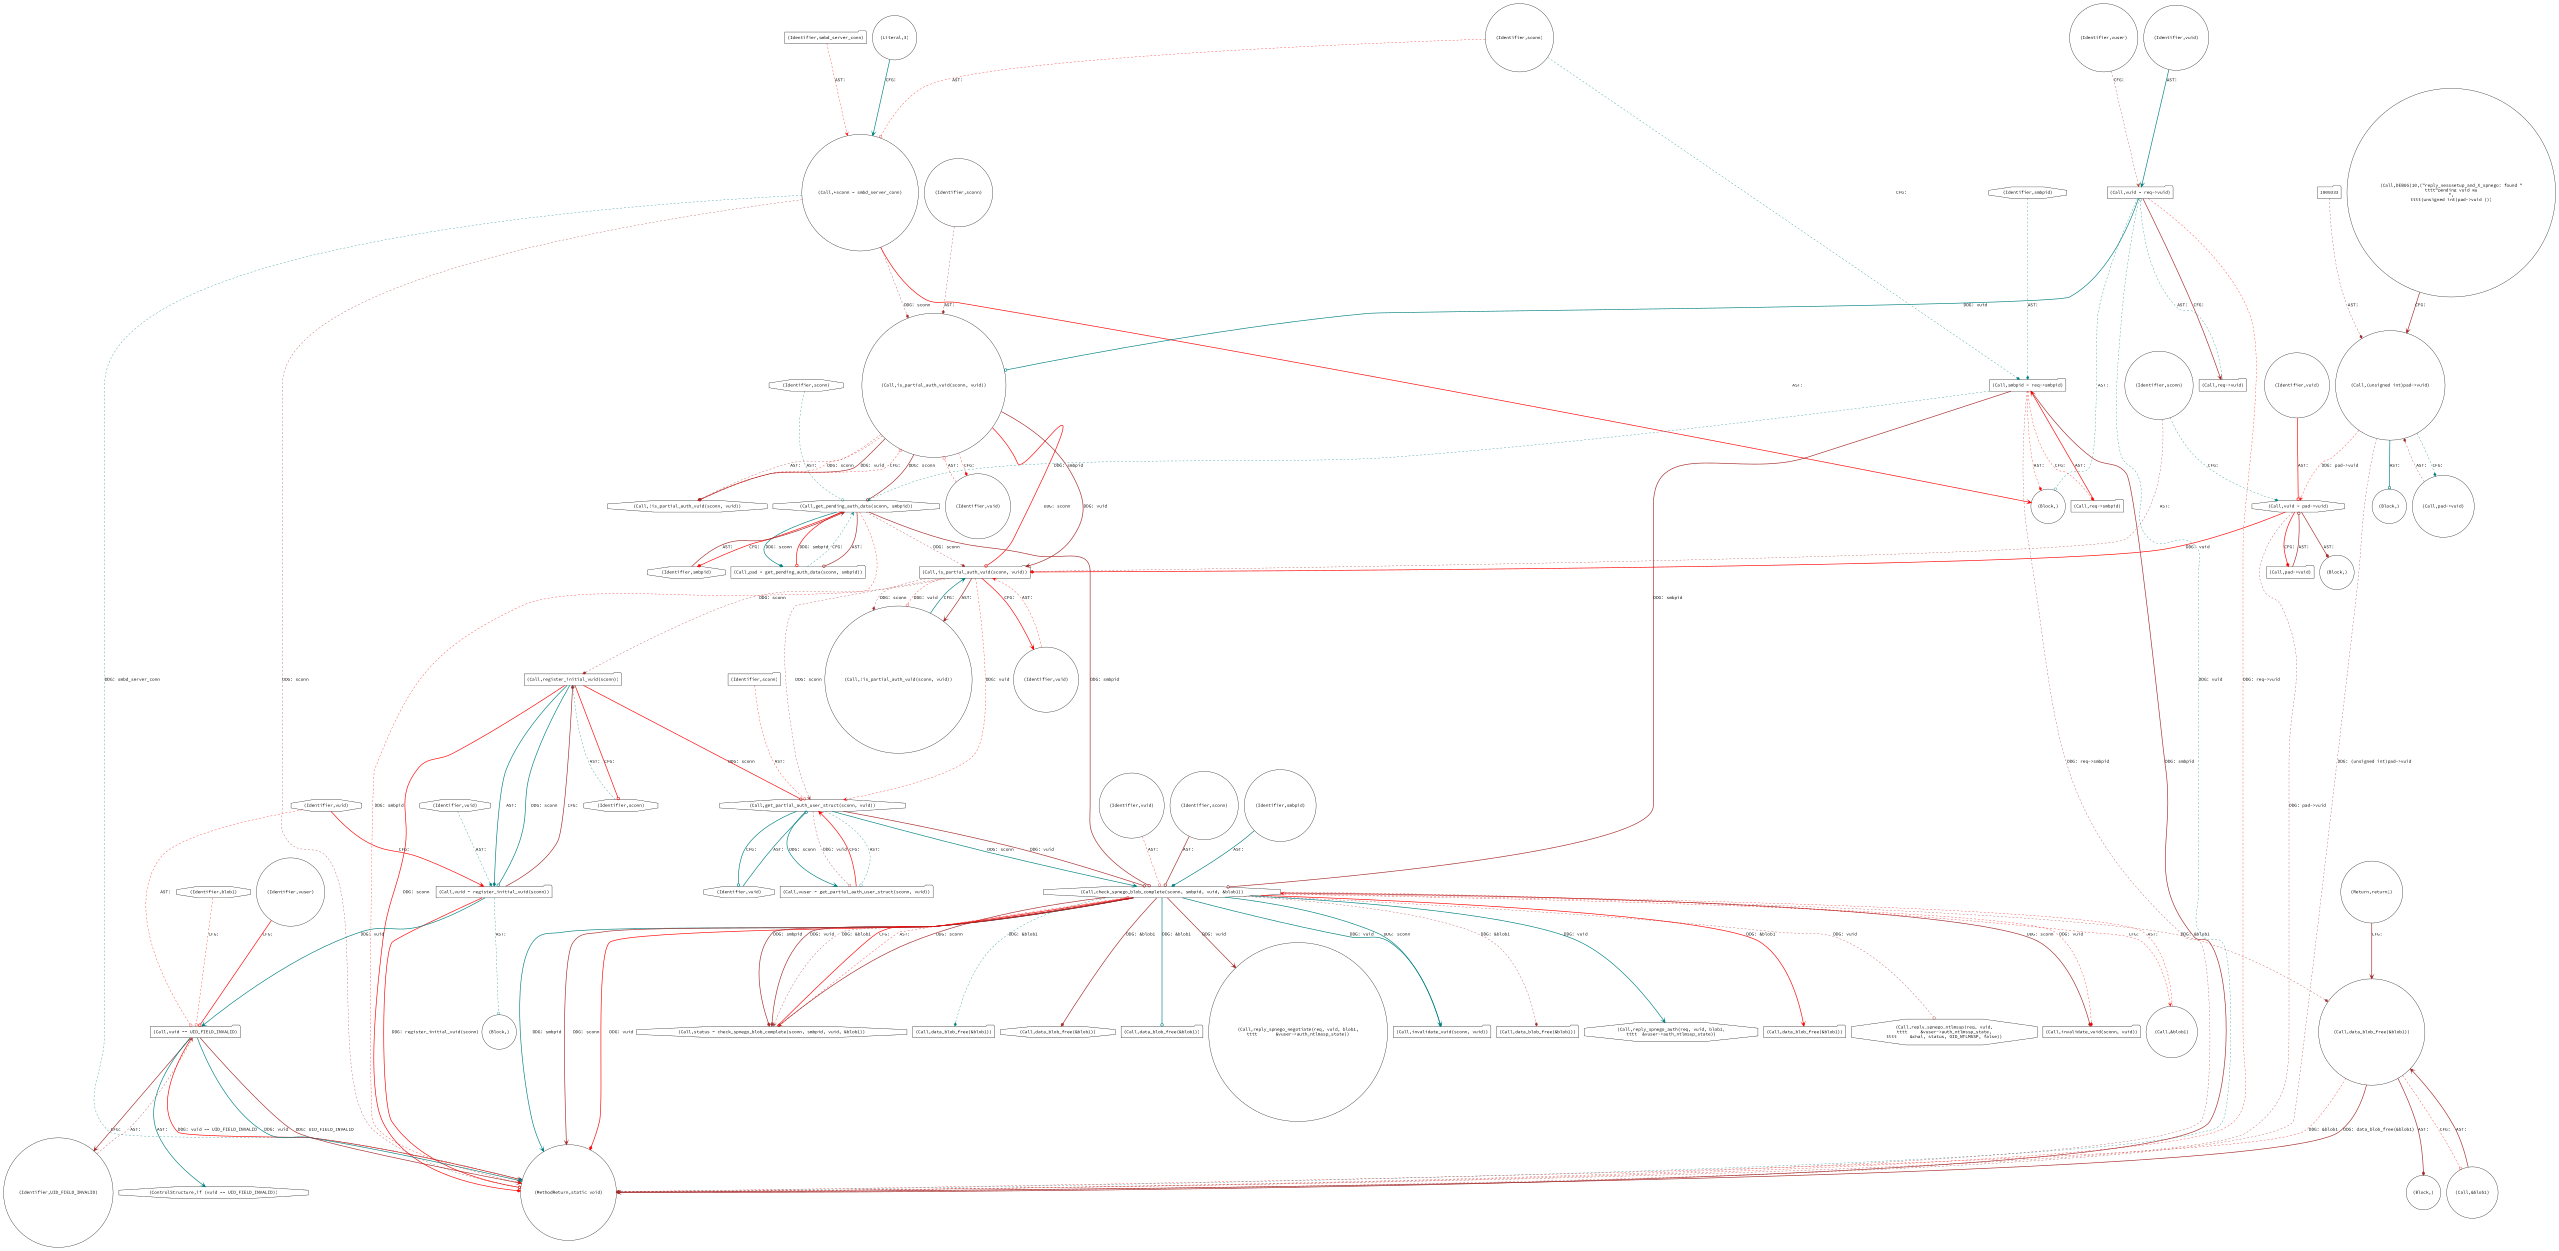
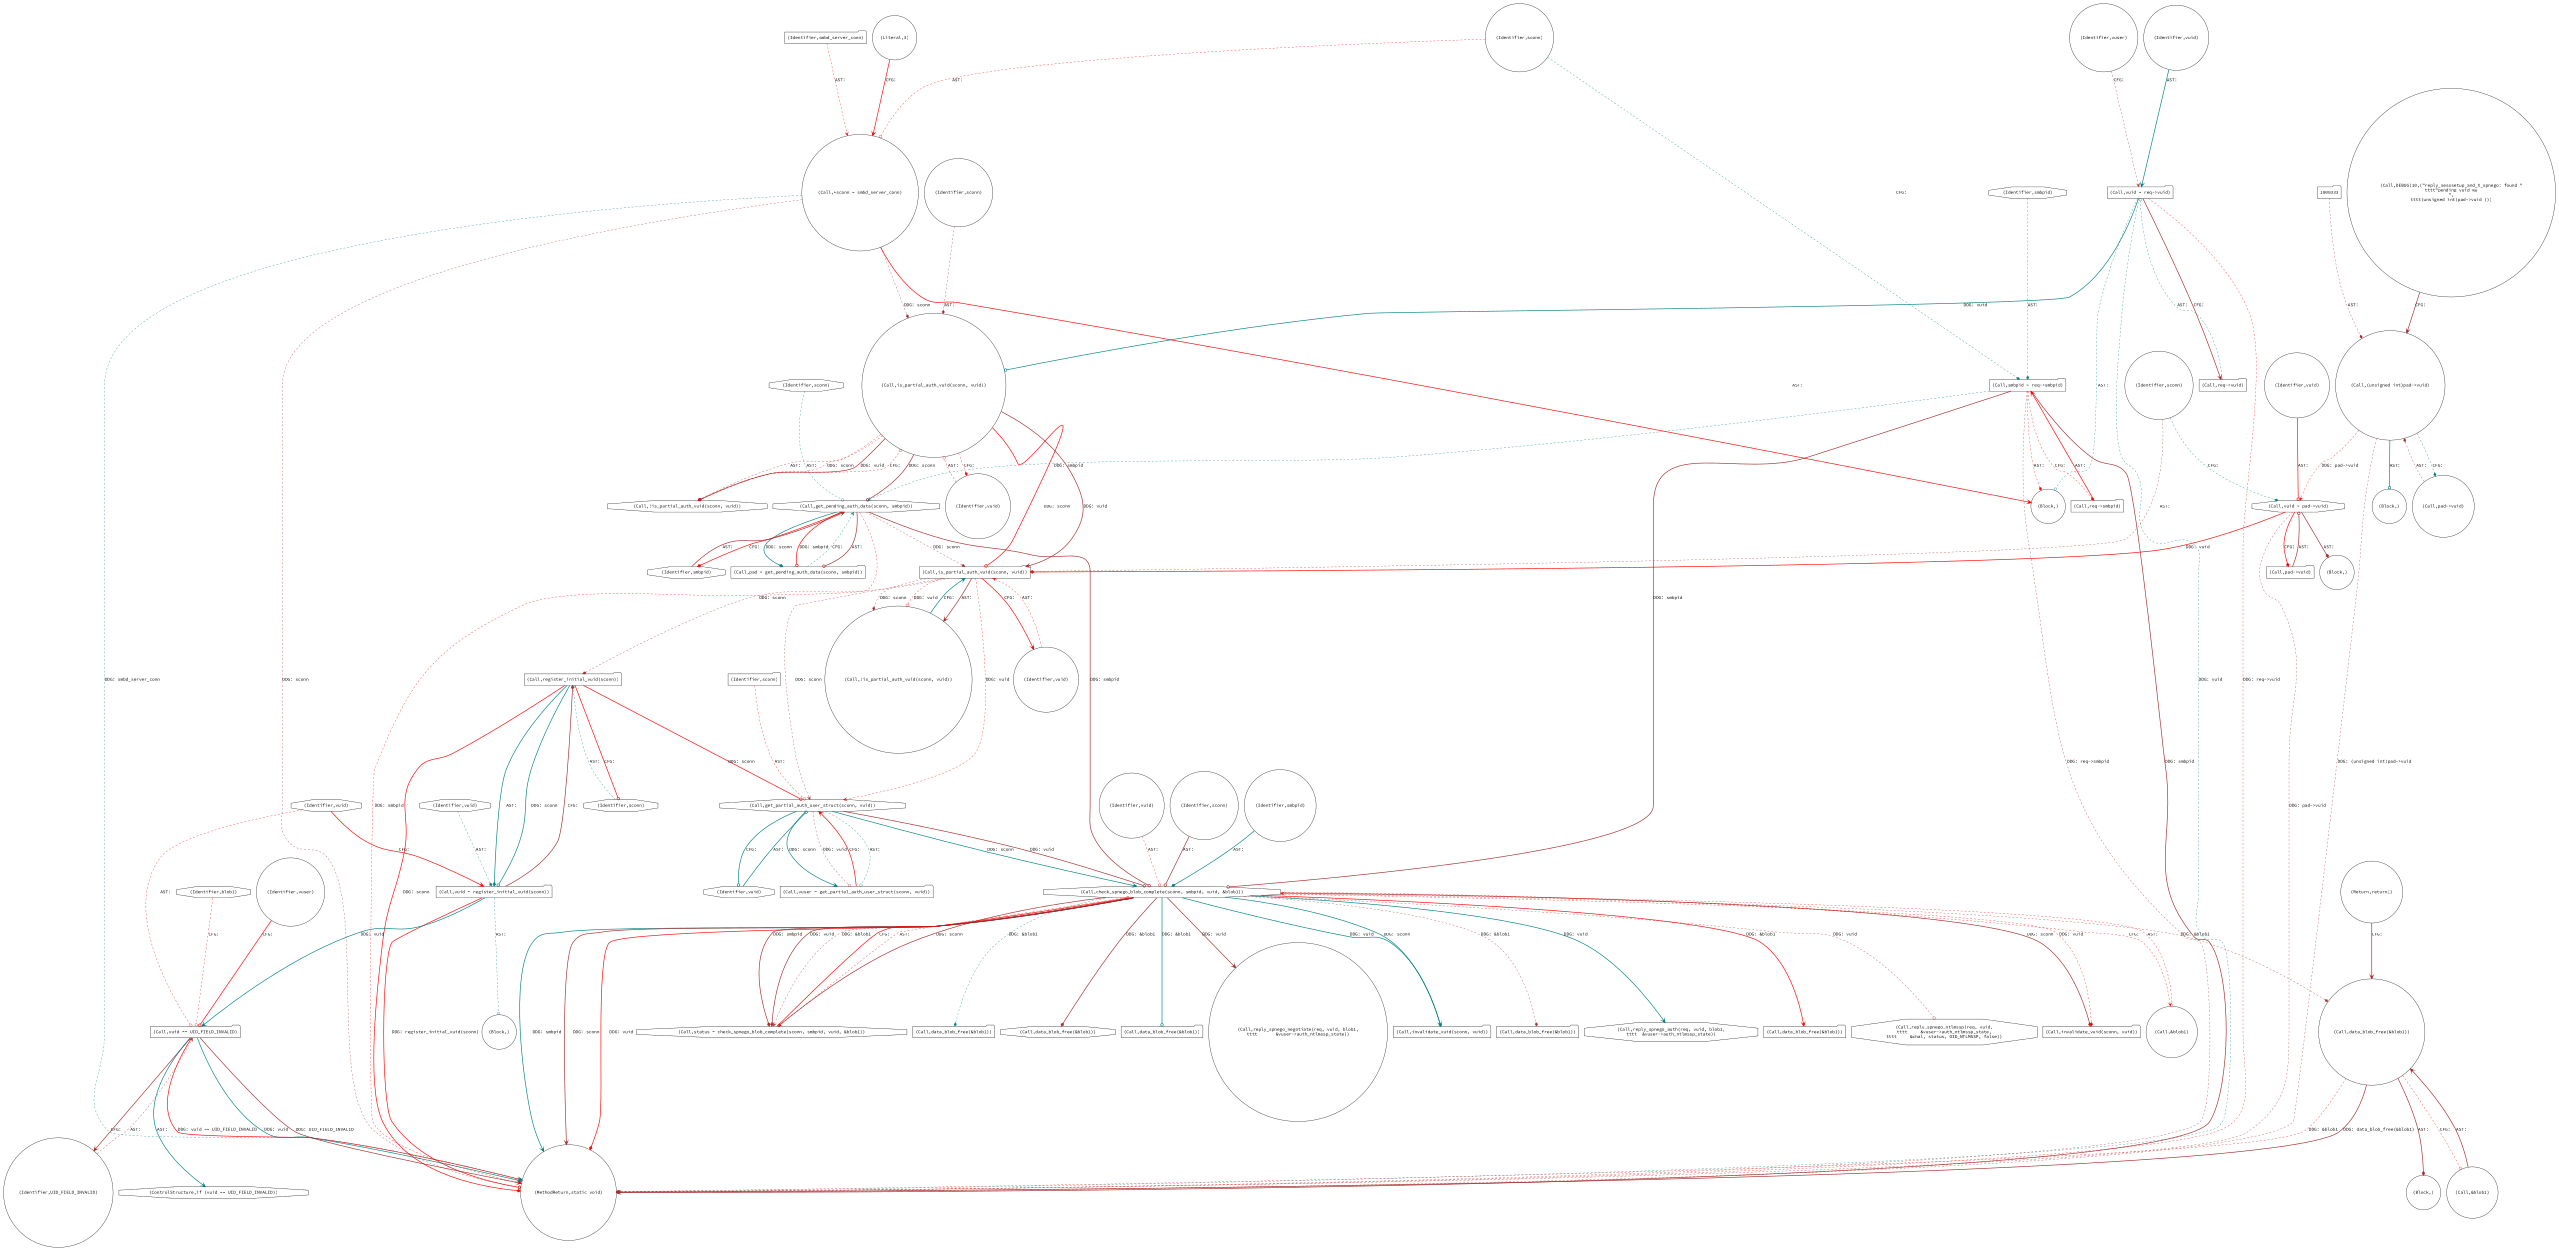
edge "(Literal,3)" -> "(Call,*sconn = smbd_server_conn)": color teal -> red
